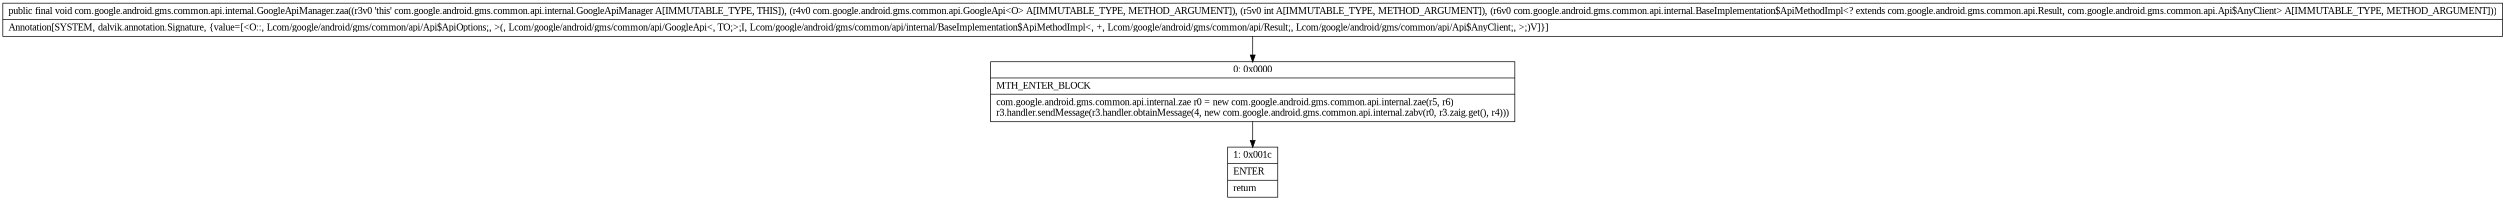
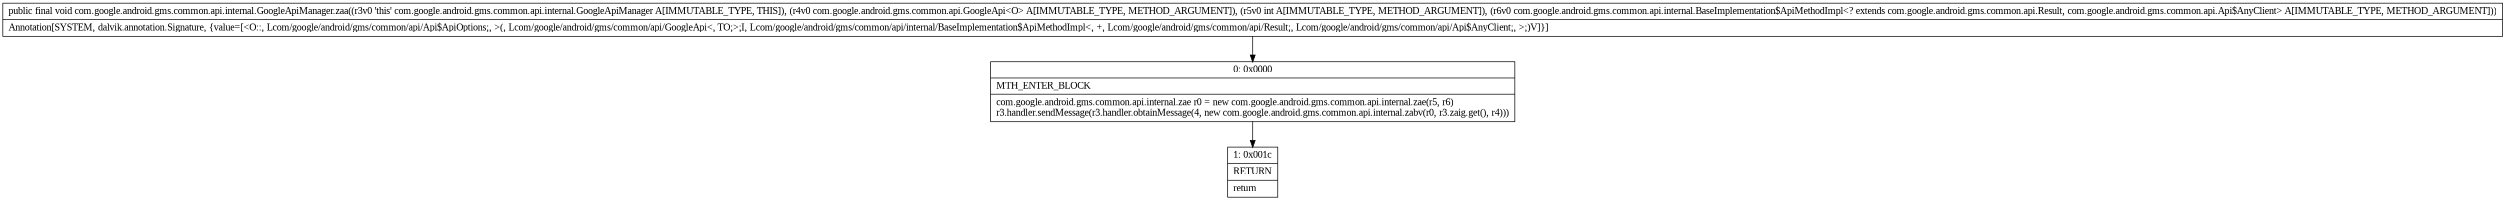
node "1: 0x001c": text "ENTER" -> "RETURN"
